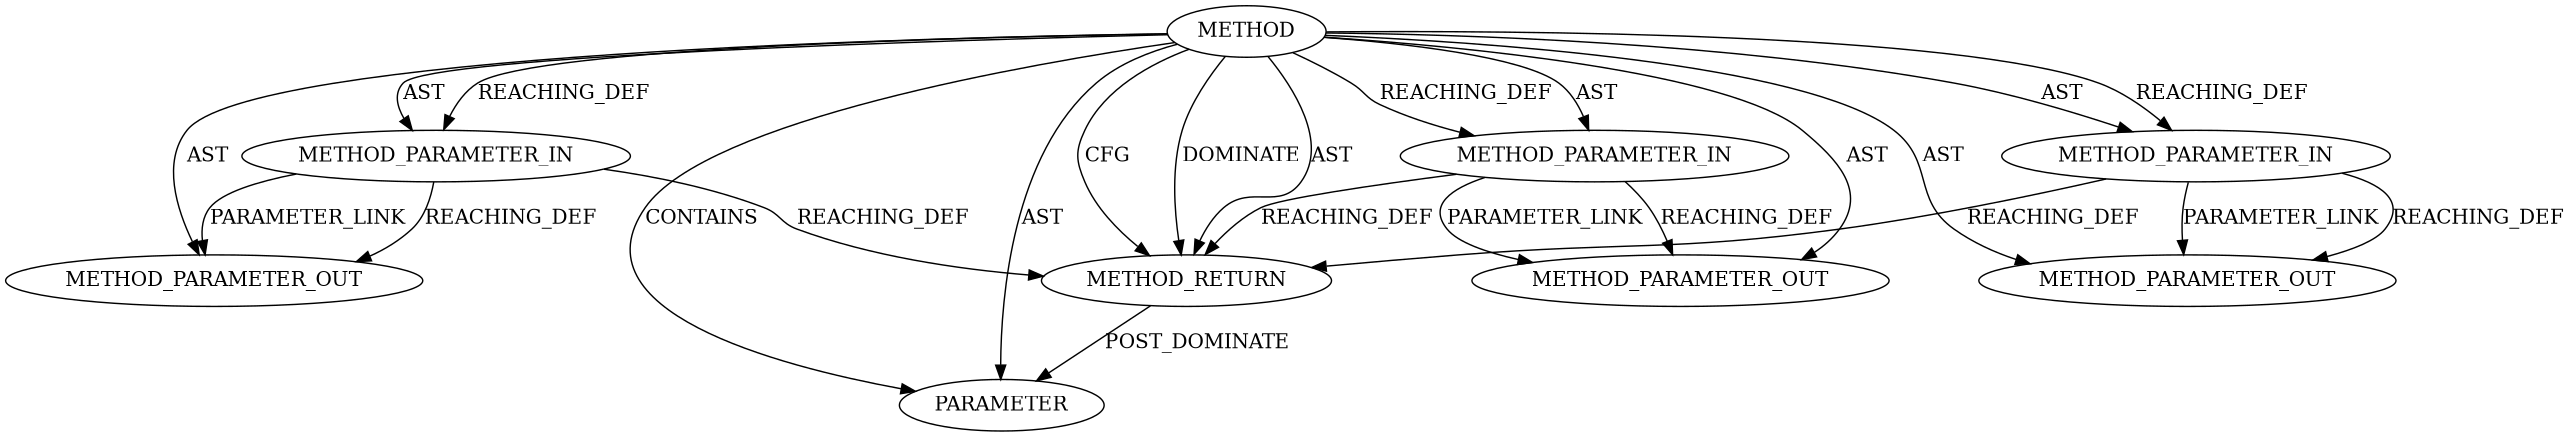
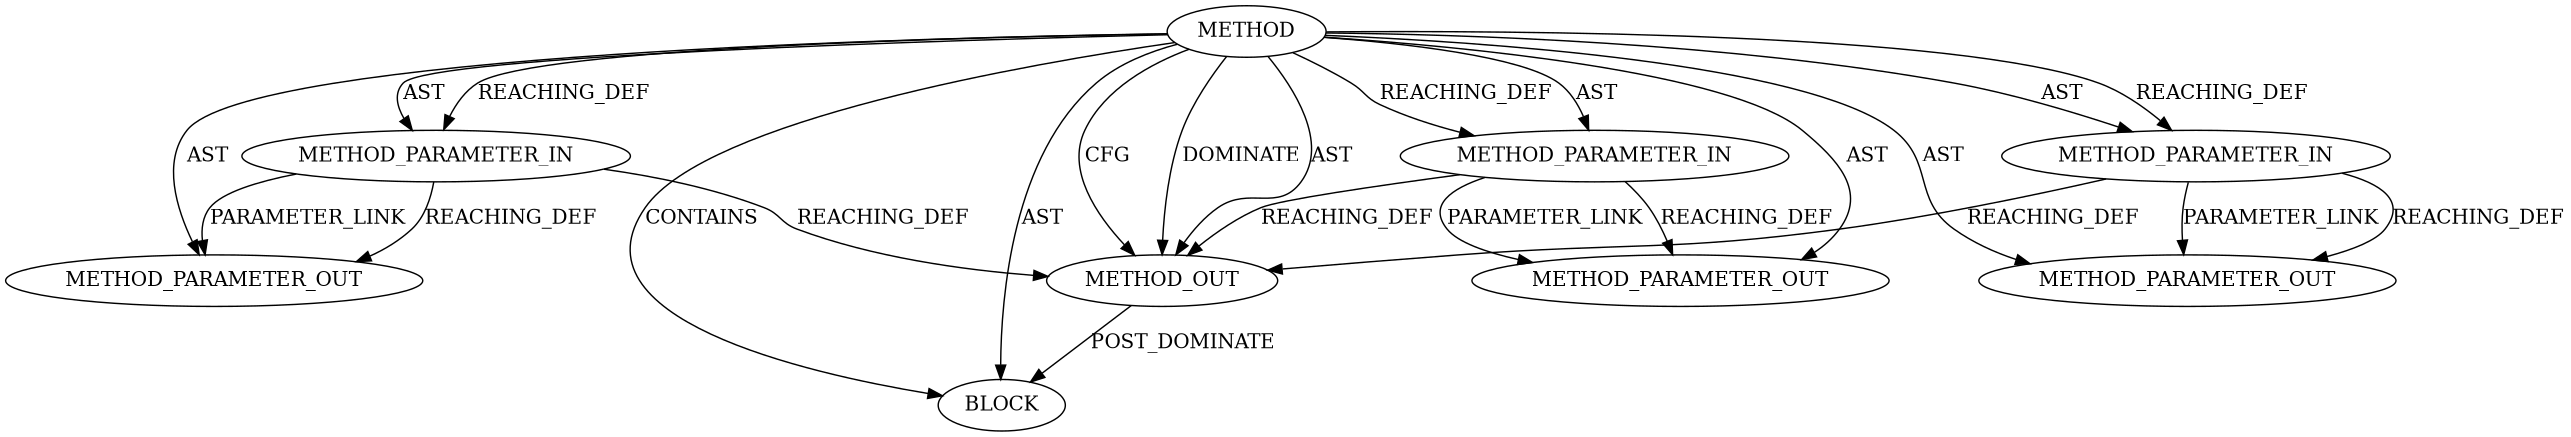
node "METHOD_RETURN": label "METHOD_RETURN" -> "METHOD_OUT"
node "PARAMETER": label "PARAMETER" -> "BLOCK"
